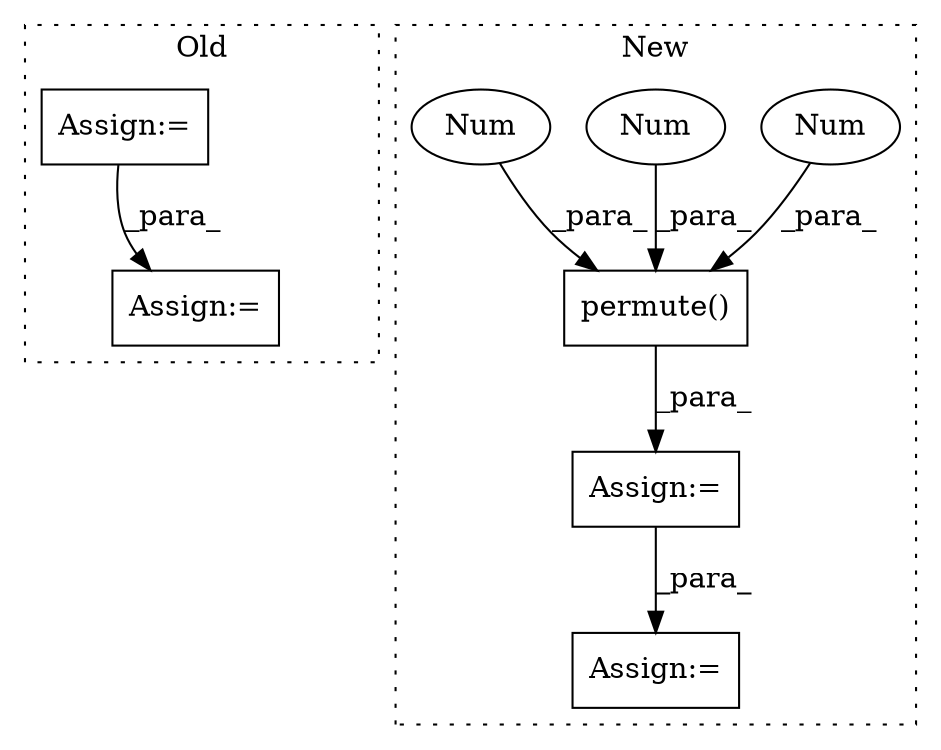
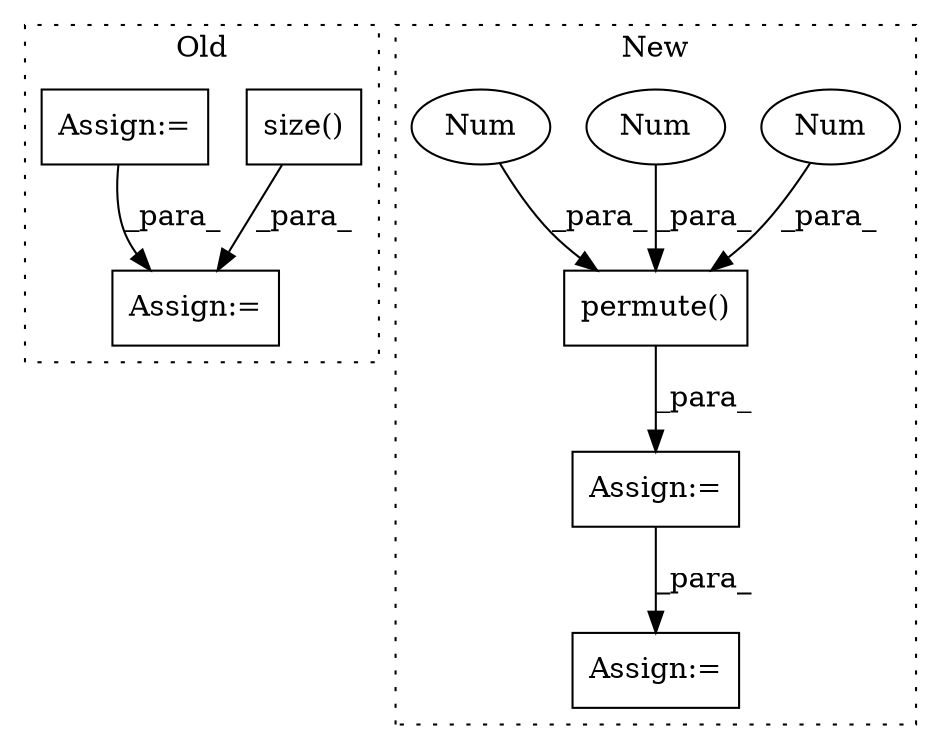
node "size()": added
